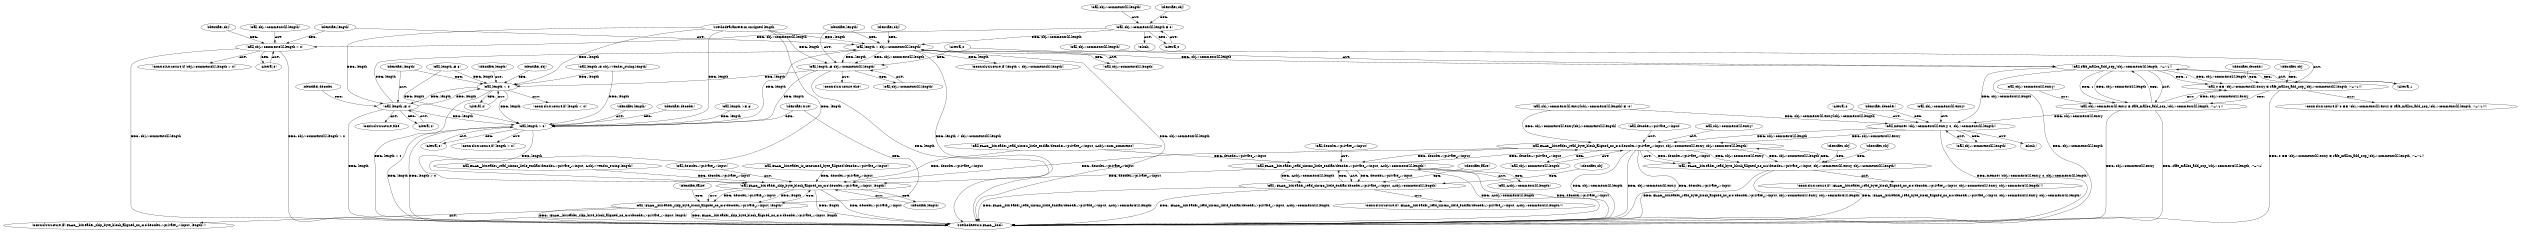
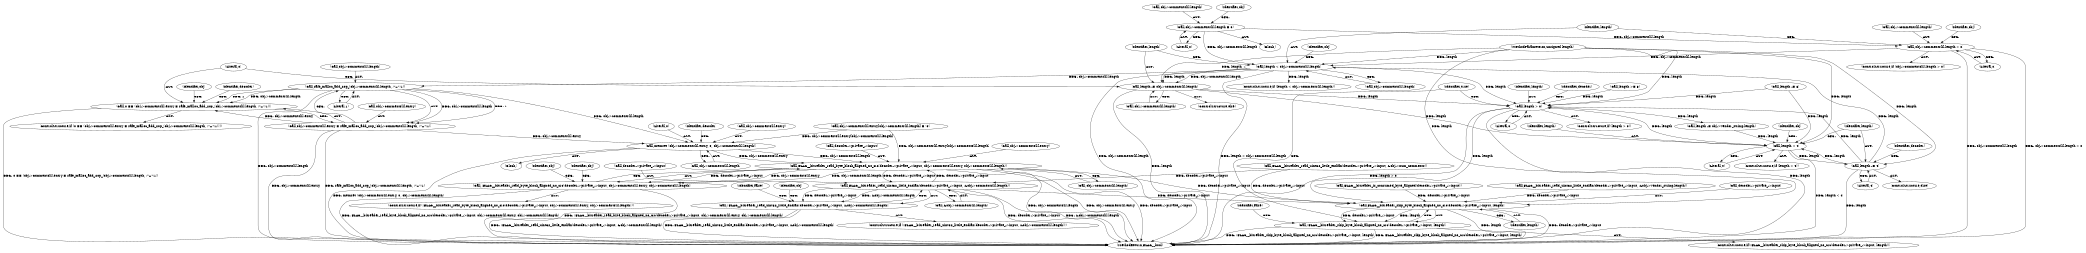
edge "(Call,obj->comments[i].length > 0)" -> "(Call,length < obj->comments[i].length)": added, label "DDG: obj->comments[i].length"
edge "(Call,length -= obj->vendor_string.length)" -> "(Call,length > 0)": reversed
